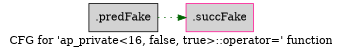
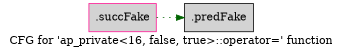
edge ".predFake" -> ".succFake": reversed
